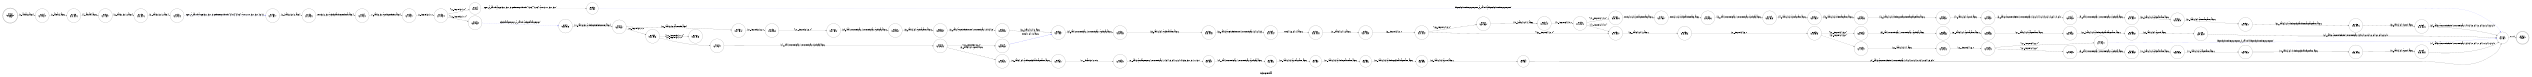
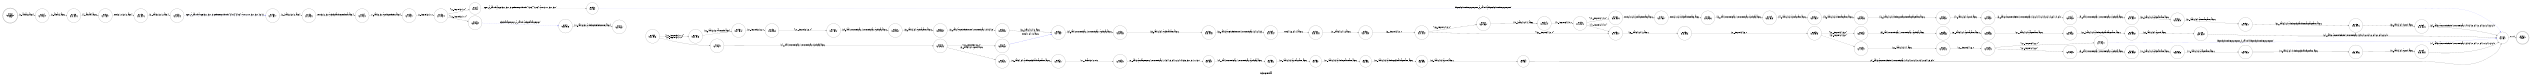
edge "N71526 (rp:77, ep:77)" -> "N71530 (rp:76, ep:76)": label "%5 = load i32, i32* %2, align 4" -> "store i32 %0, i32* %2, align 4"
edge "N71542 (rp:67, ep:67)" -> "N71557 (rp:64, ep:64)": now "N71617 (rp:65, ep:65)" -> "N71557 (rp:64, ep:64)"
edge "N71542 (rp:67, ep:67)" -> "N71543 (rp:66, ep:66)": removed, label "%12 = icmp ne i32 %11, 0"
